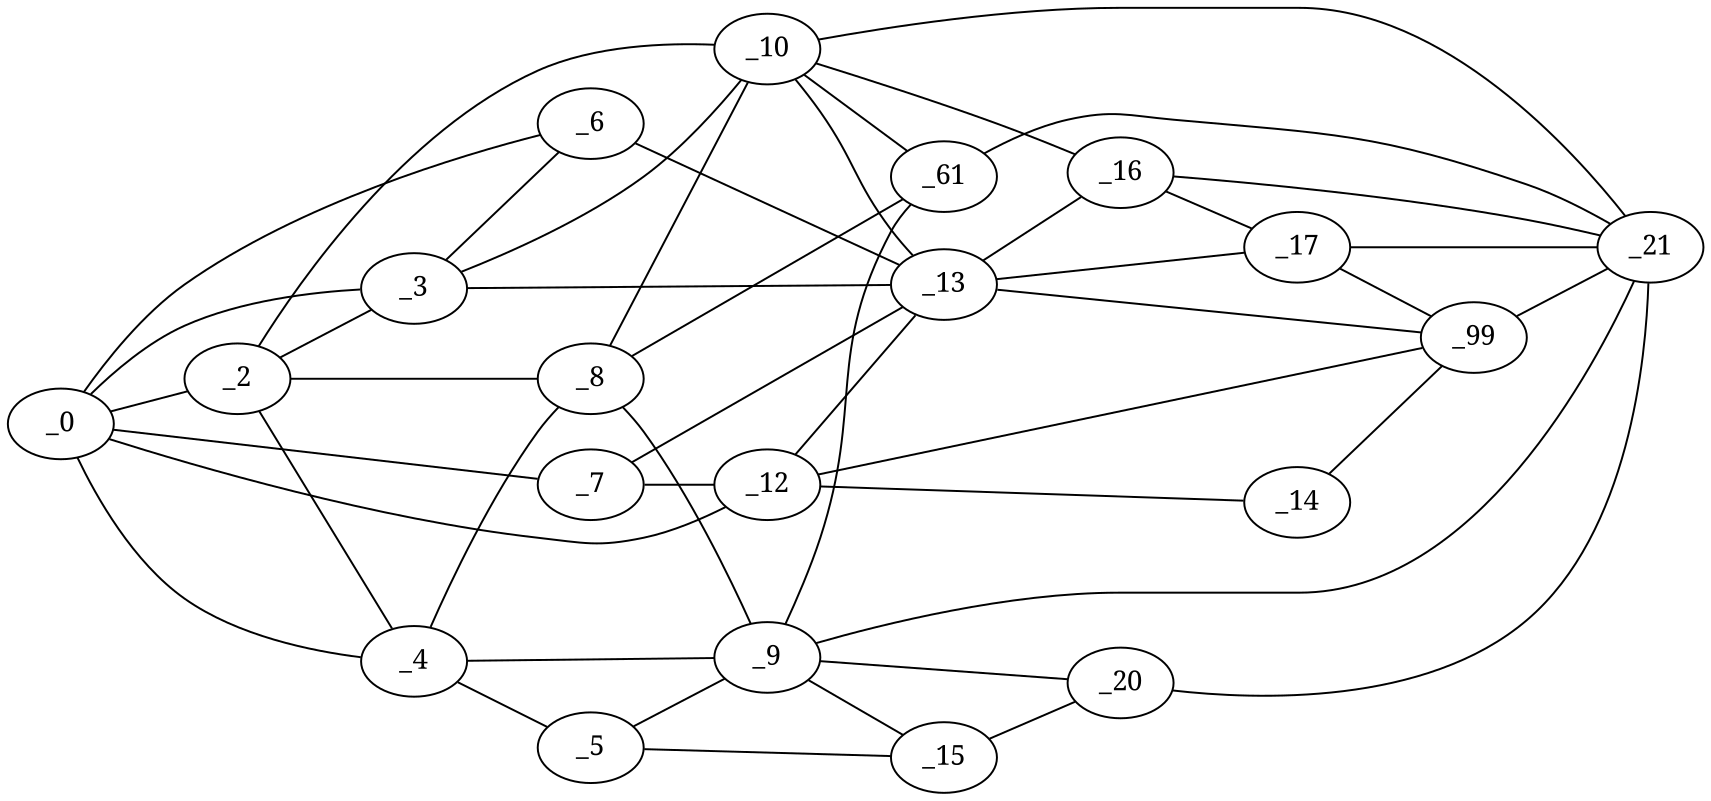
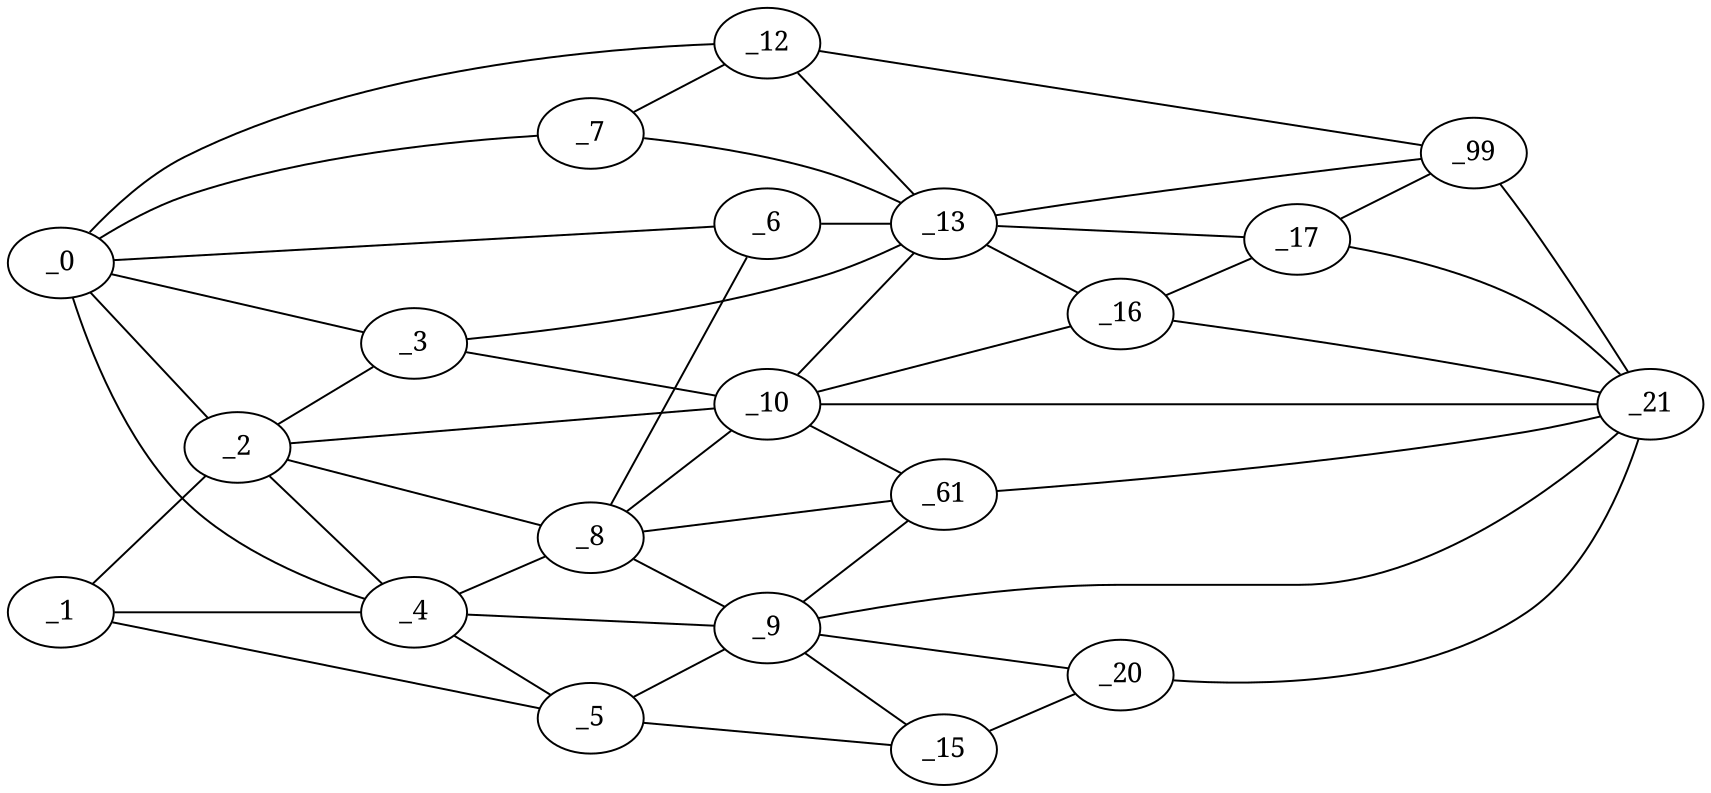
edge "_6" -- "_3": now "_6" -- "_8"
node "_14": removed
node "_1": added
